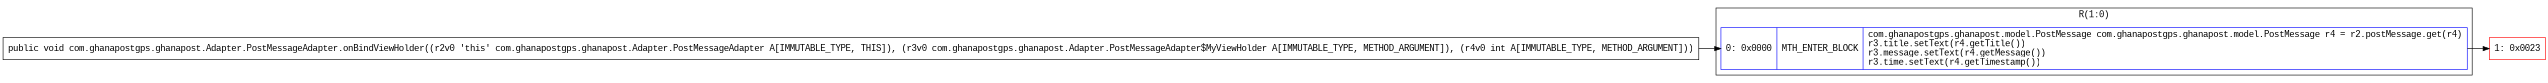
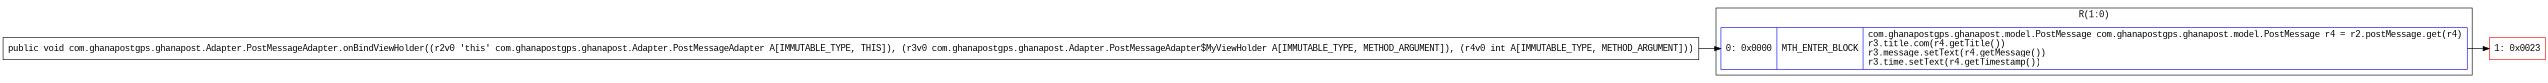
node "0: 0x0000": text "r3.title.setText(r4.getTitle())" -> "r3.title.com(r4.getTitle())"
